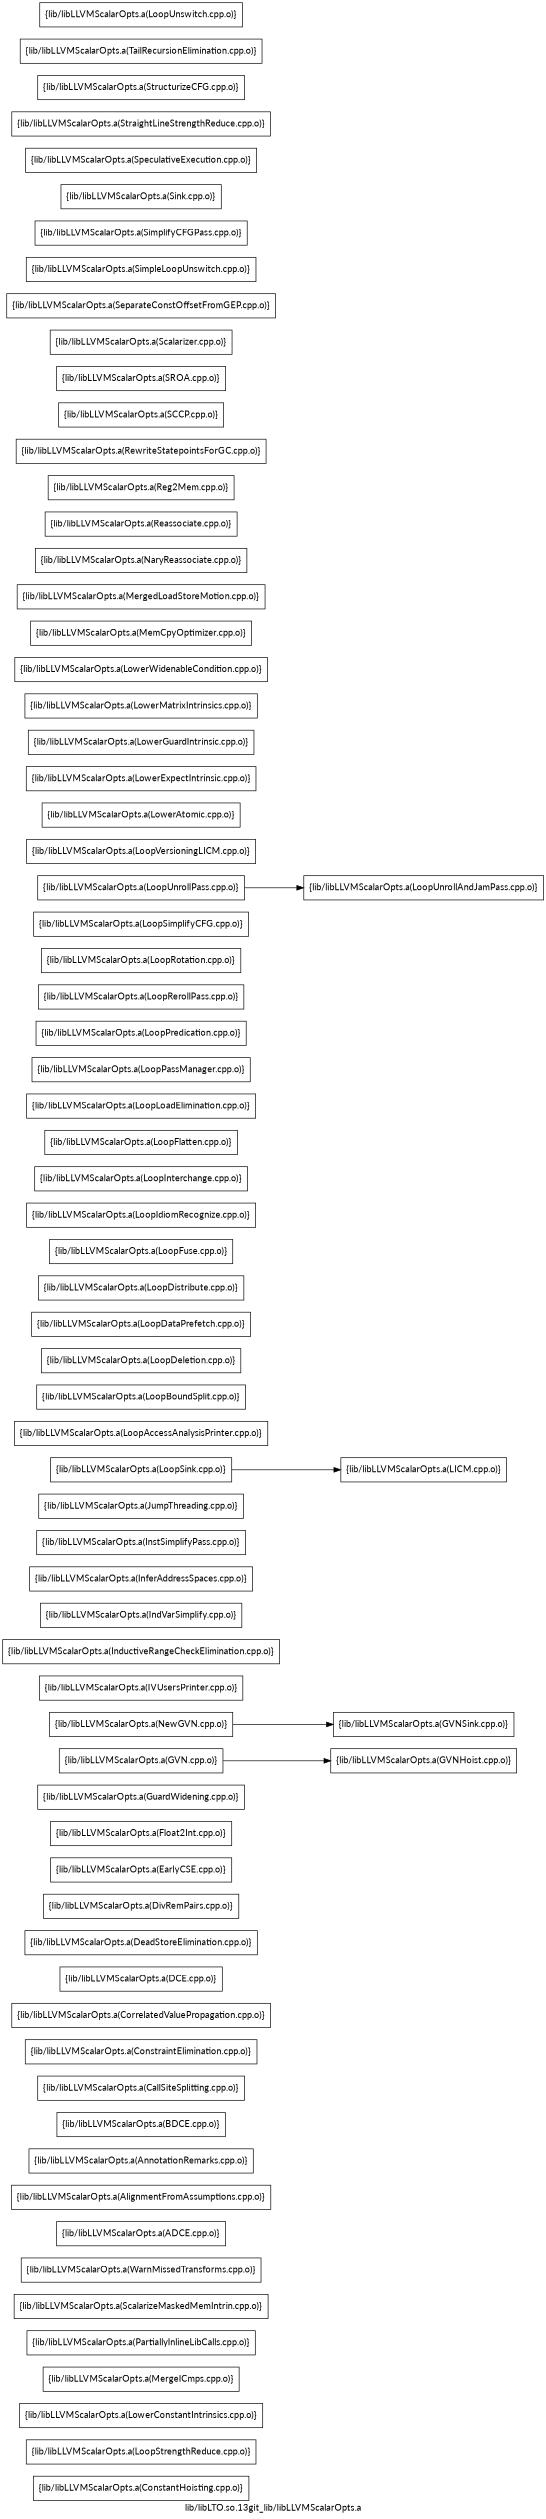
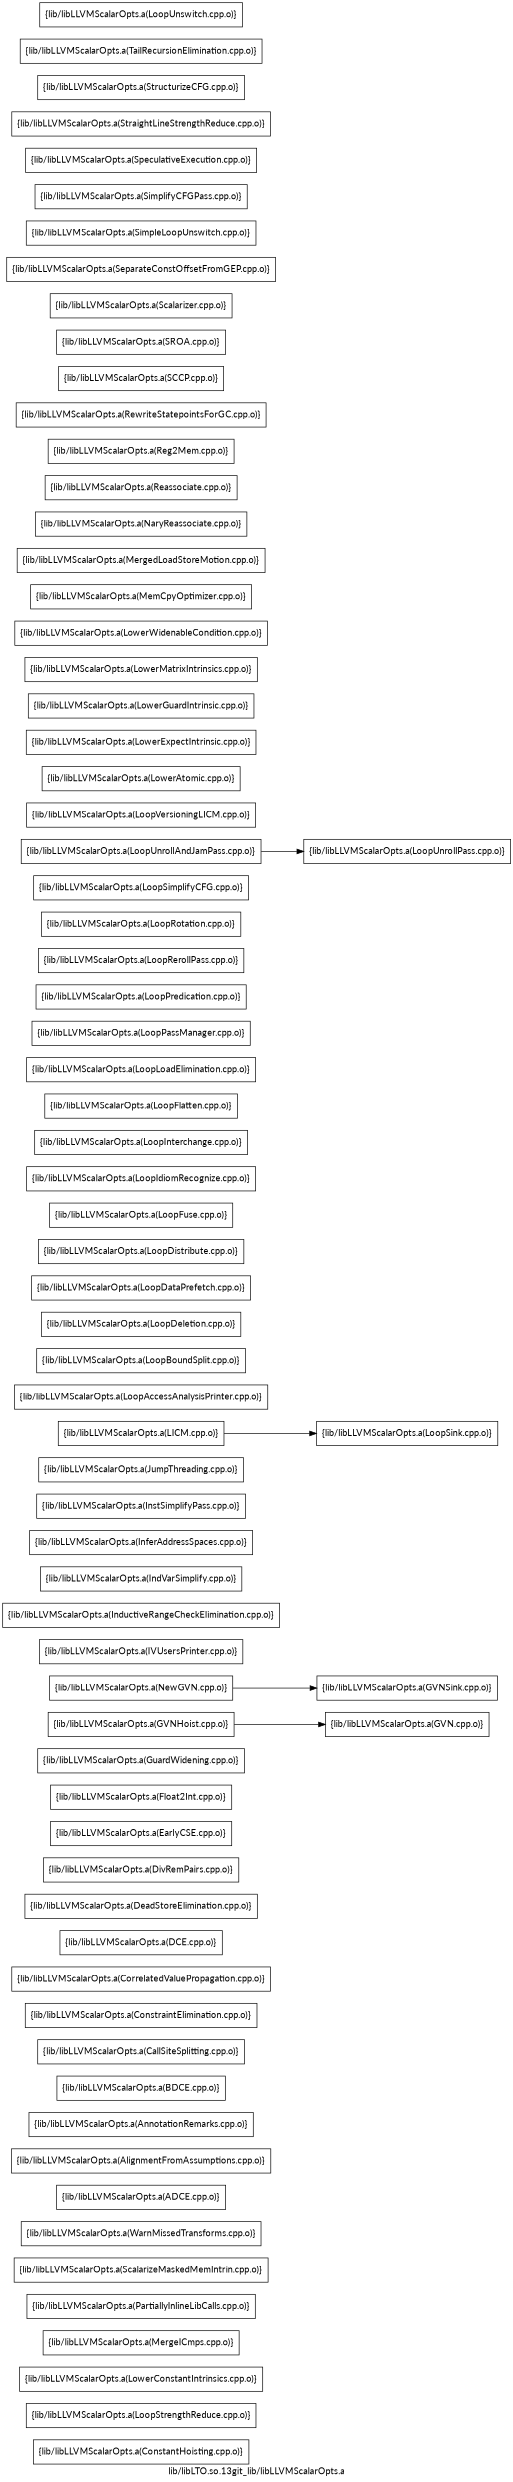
node "{lib/libLLVMScalarOpts.a(Sink.cpp.o)}": removed
edge "{lib/libLLVMScalarOpts.a(LoopUnrollPass.cpp.o)}" -> "{lib/libLLVMScalarOpts.a(LoopUnrollAndJamPass.cpp.o)}": reversed
edge "{lib/libLLVMScalarOpts.a(LoopSink.cpp.o)}" -> "{lib/libLLVMScalarOpts.a(LICM.cpp.o)}": reversed
edge "{lib/libLLVMScalarOpts.a(GVN.cpp.o)}" -> "{lib/libLLVMScalarOpts.a(GVNHoist.cpp.o)}": reversed
